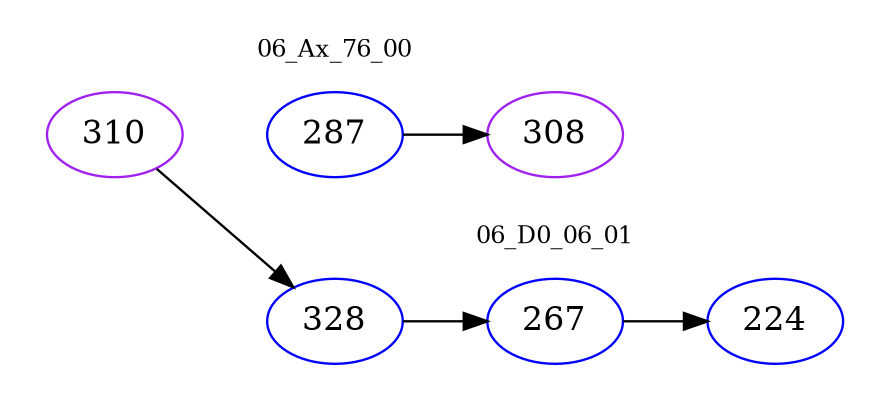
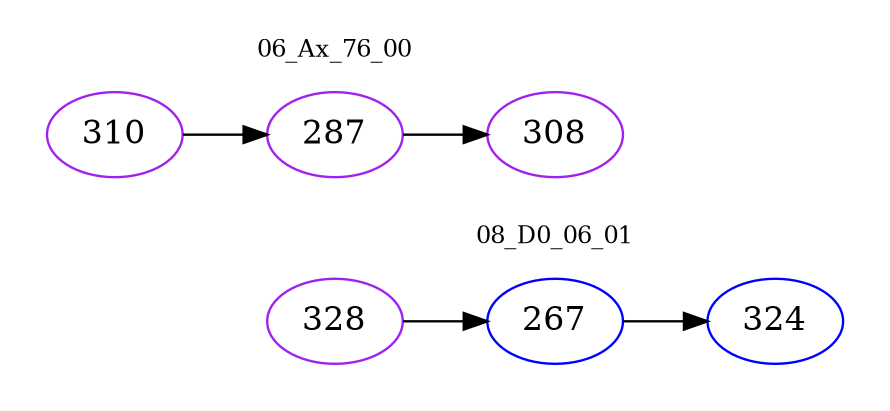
node "287": color blue -> purple
edge "310" -> "328": now "310" -> "287"
cluster "06_D0_06_01": label "06_D0_06_01" -> "08_D0_06_01"
node "328": color blue -> purple
node "224": label "224" -> "324"
